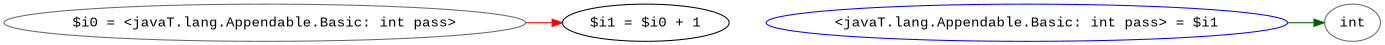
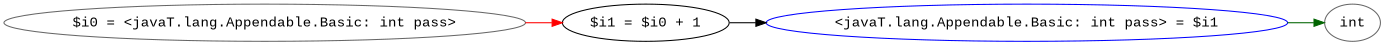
edge "$i1 = $i0 + 1" -> "<javaT.lang.Appendable.Basic: int pass> = $i1": added
